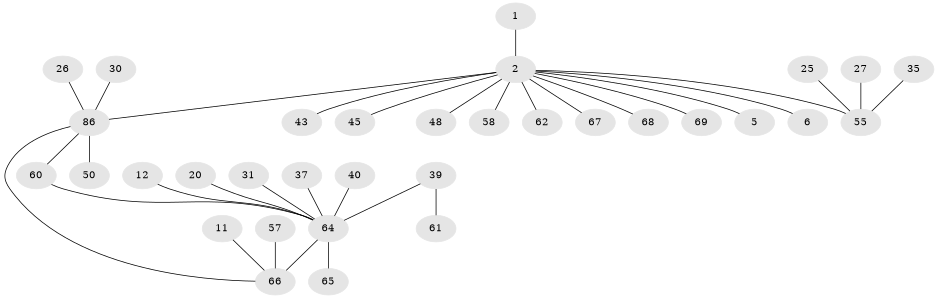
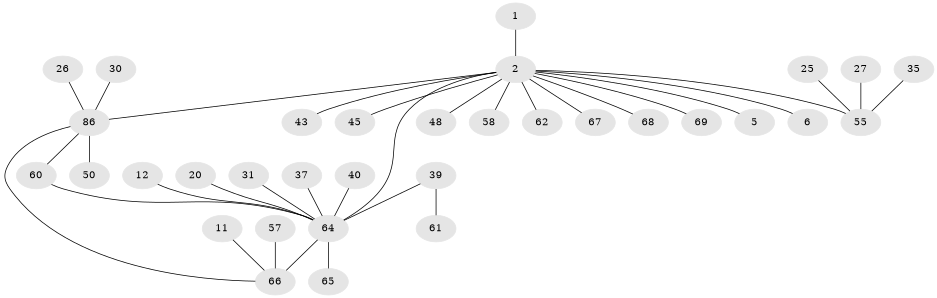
edge "2" -- "64": added
